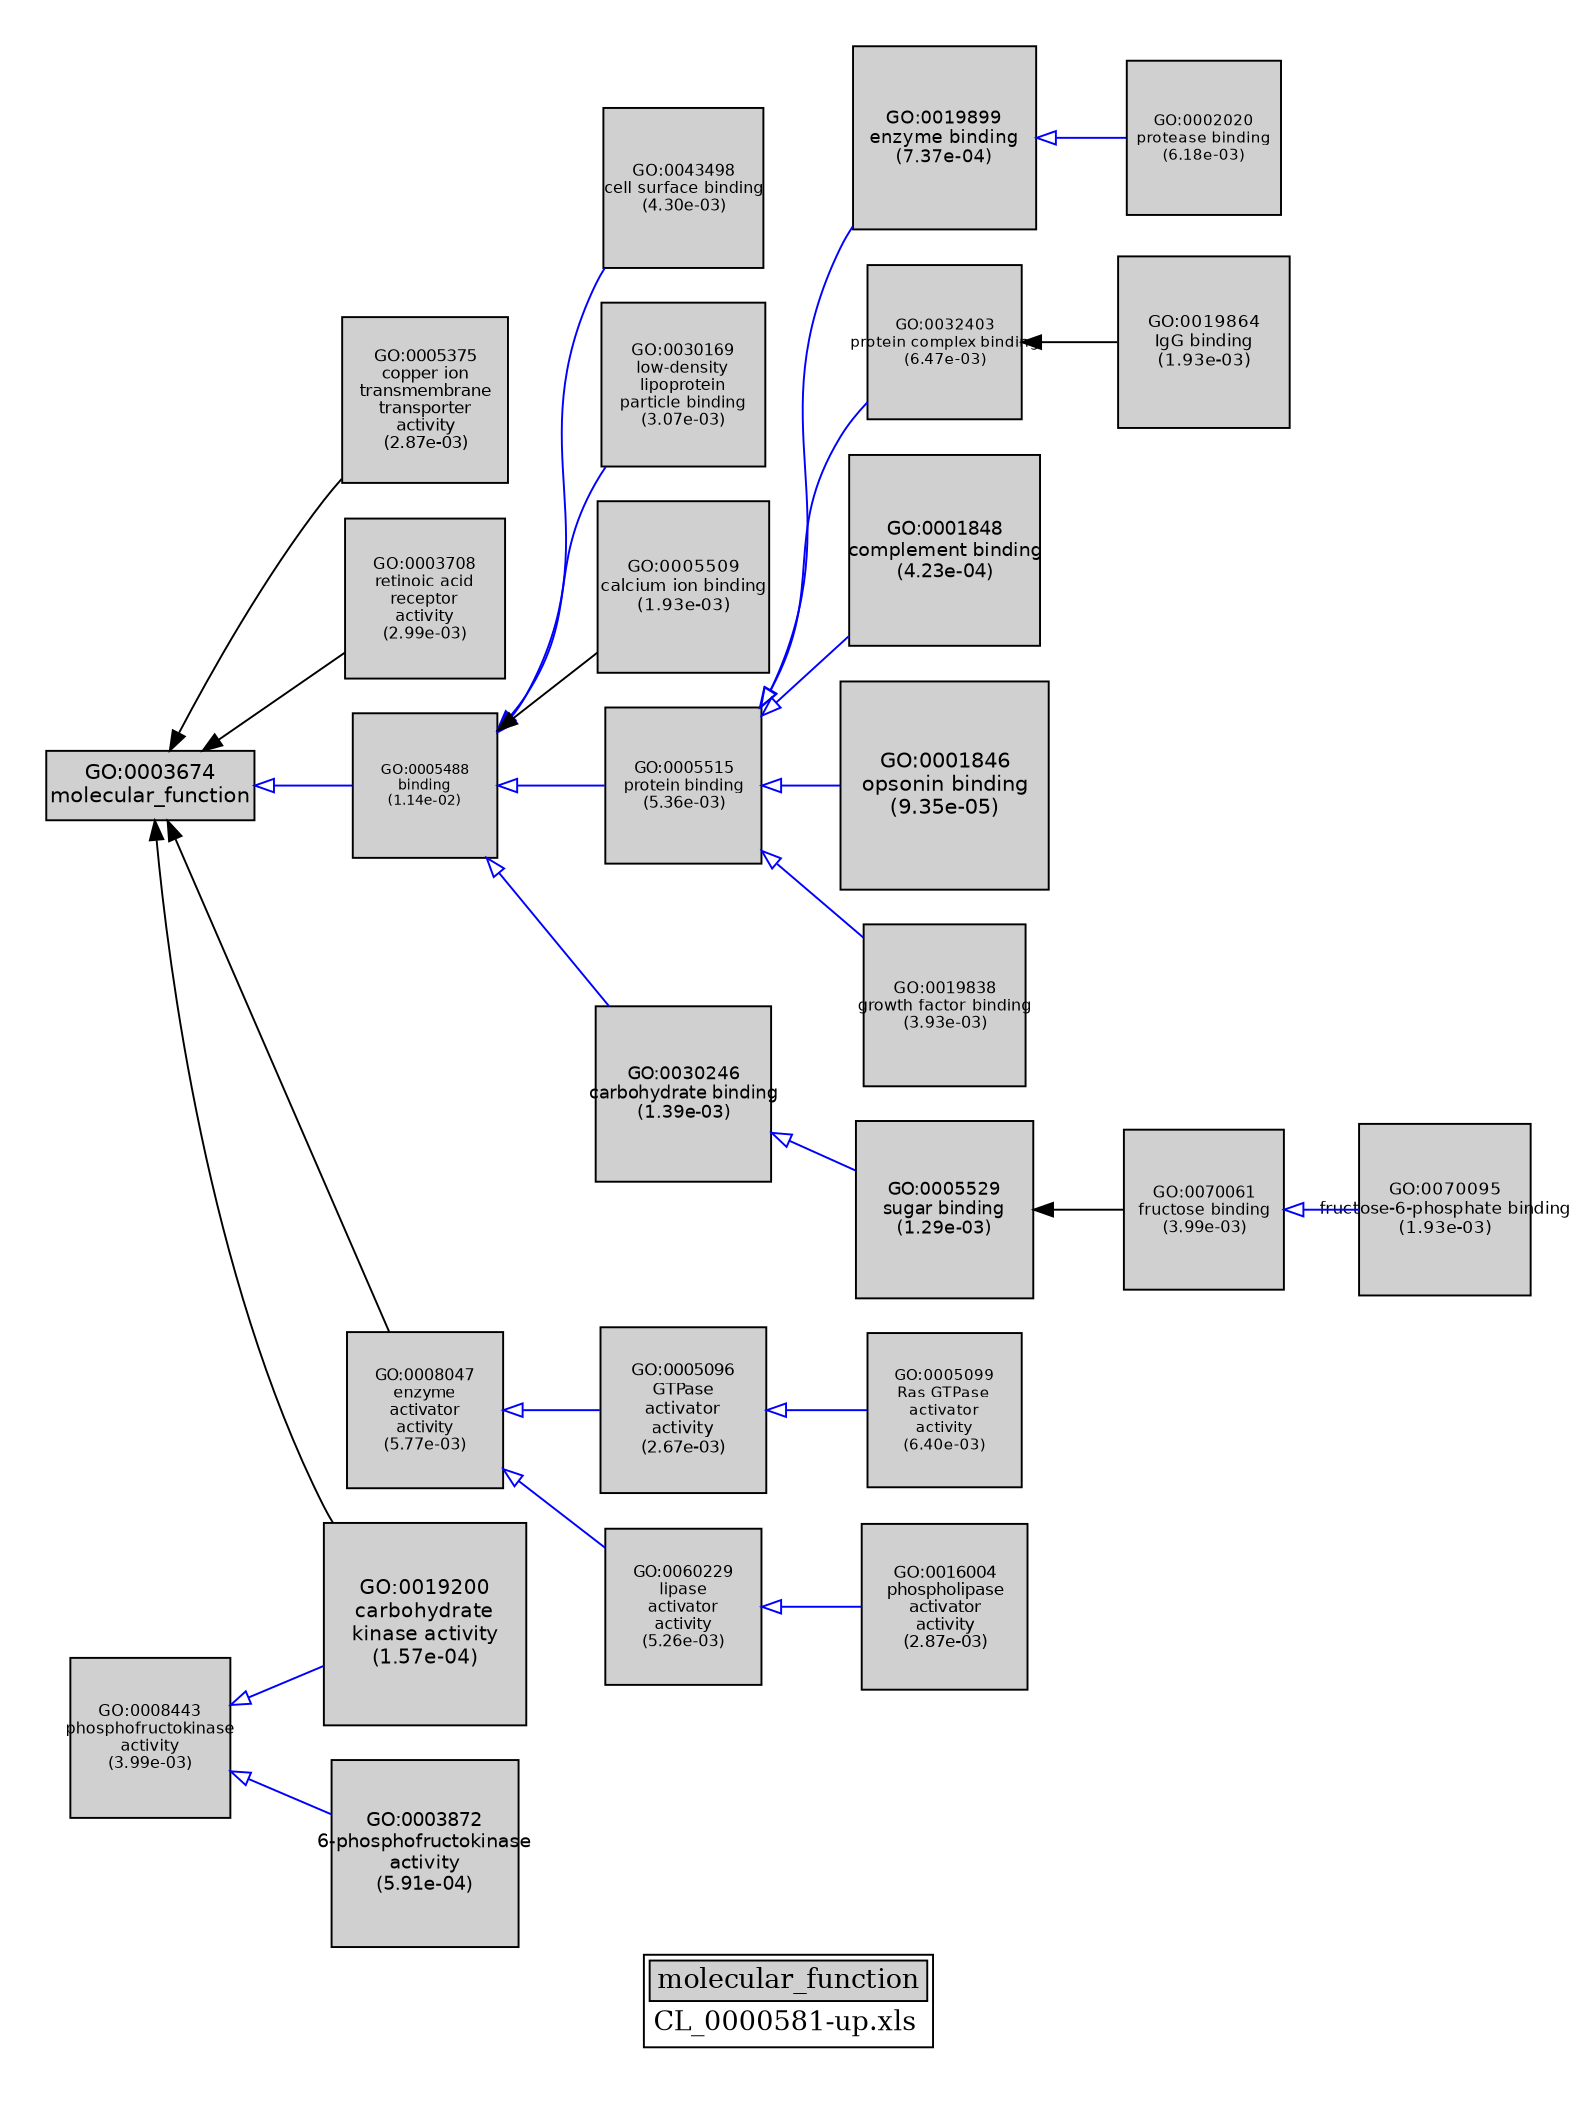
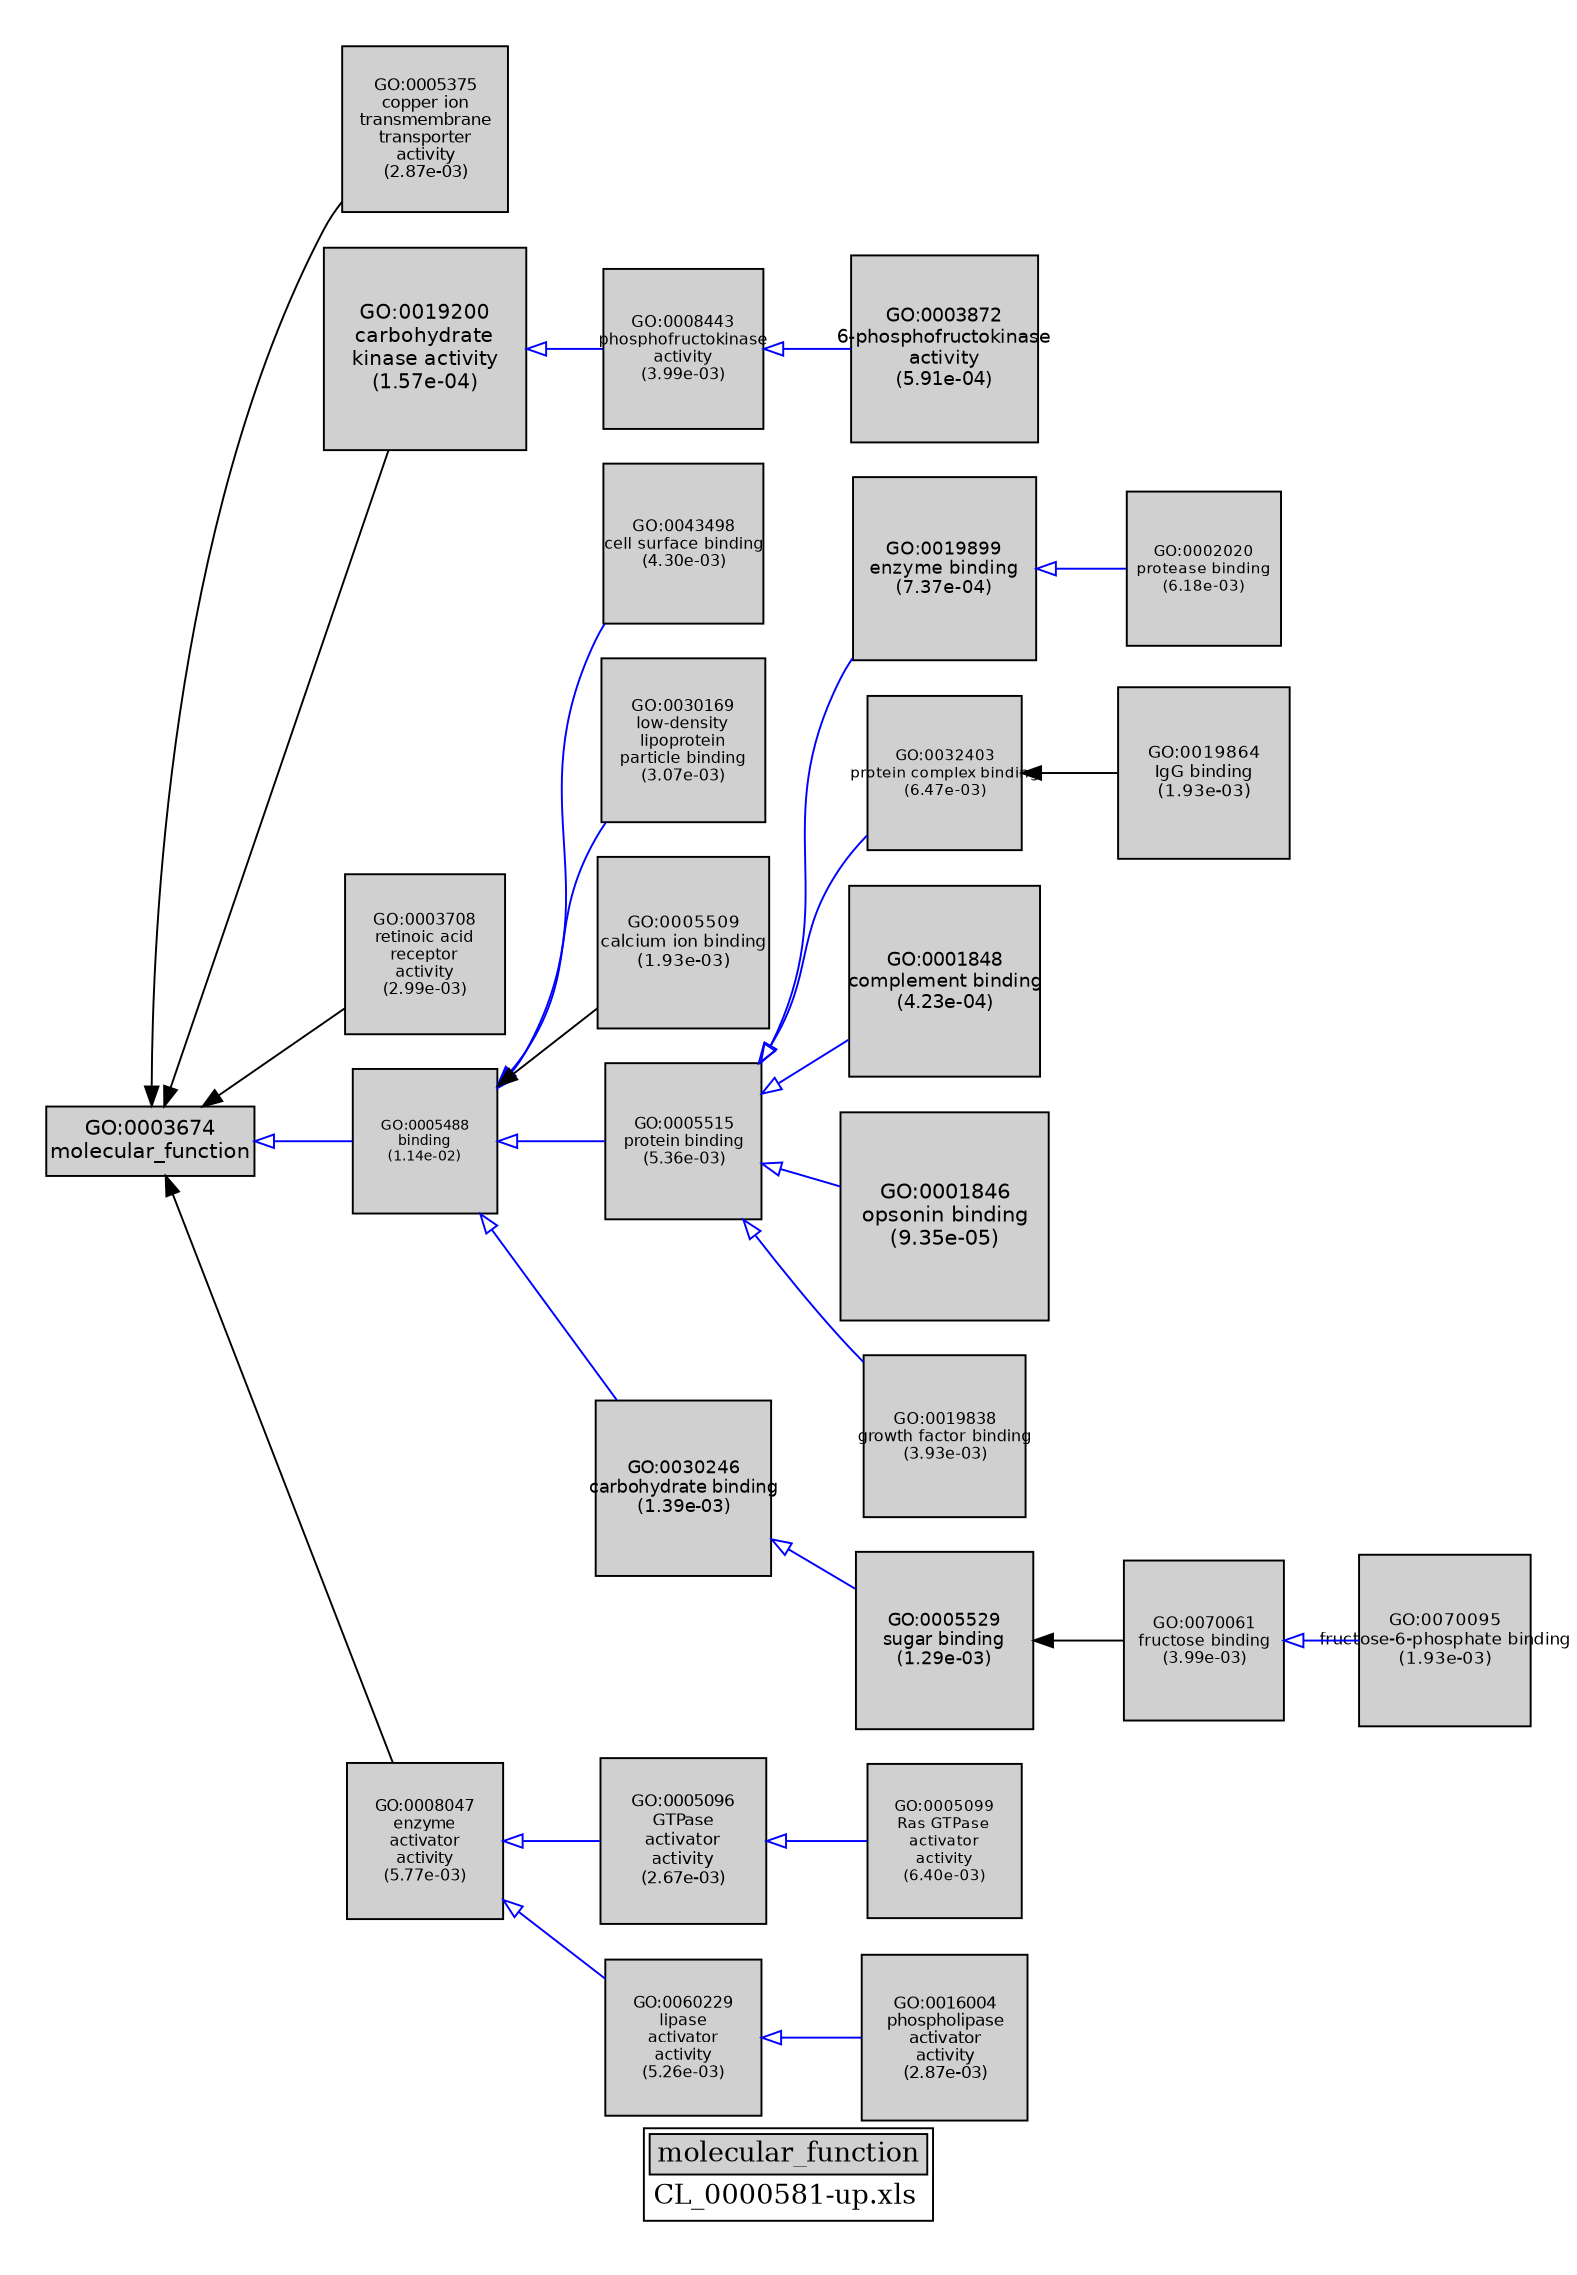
edge "GO:0019200" -> "GO:0008443": reversed
